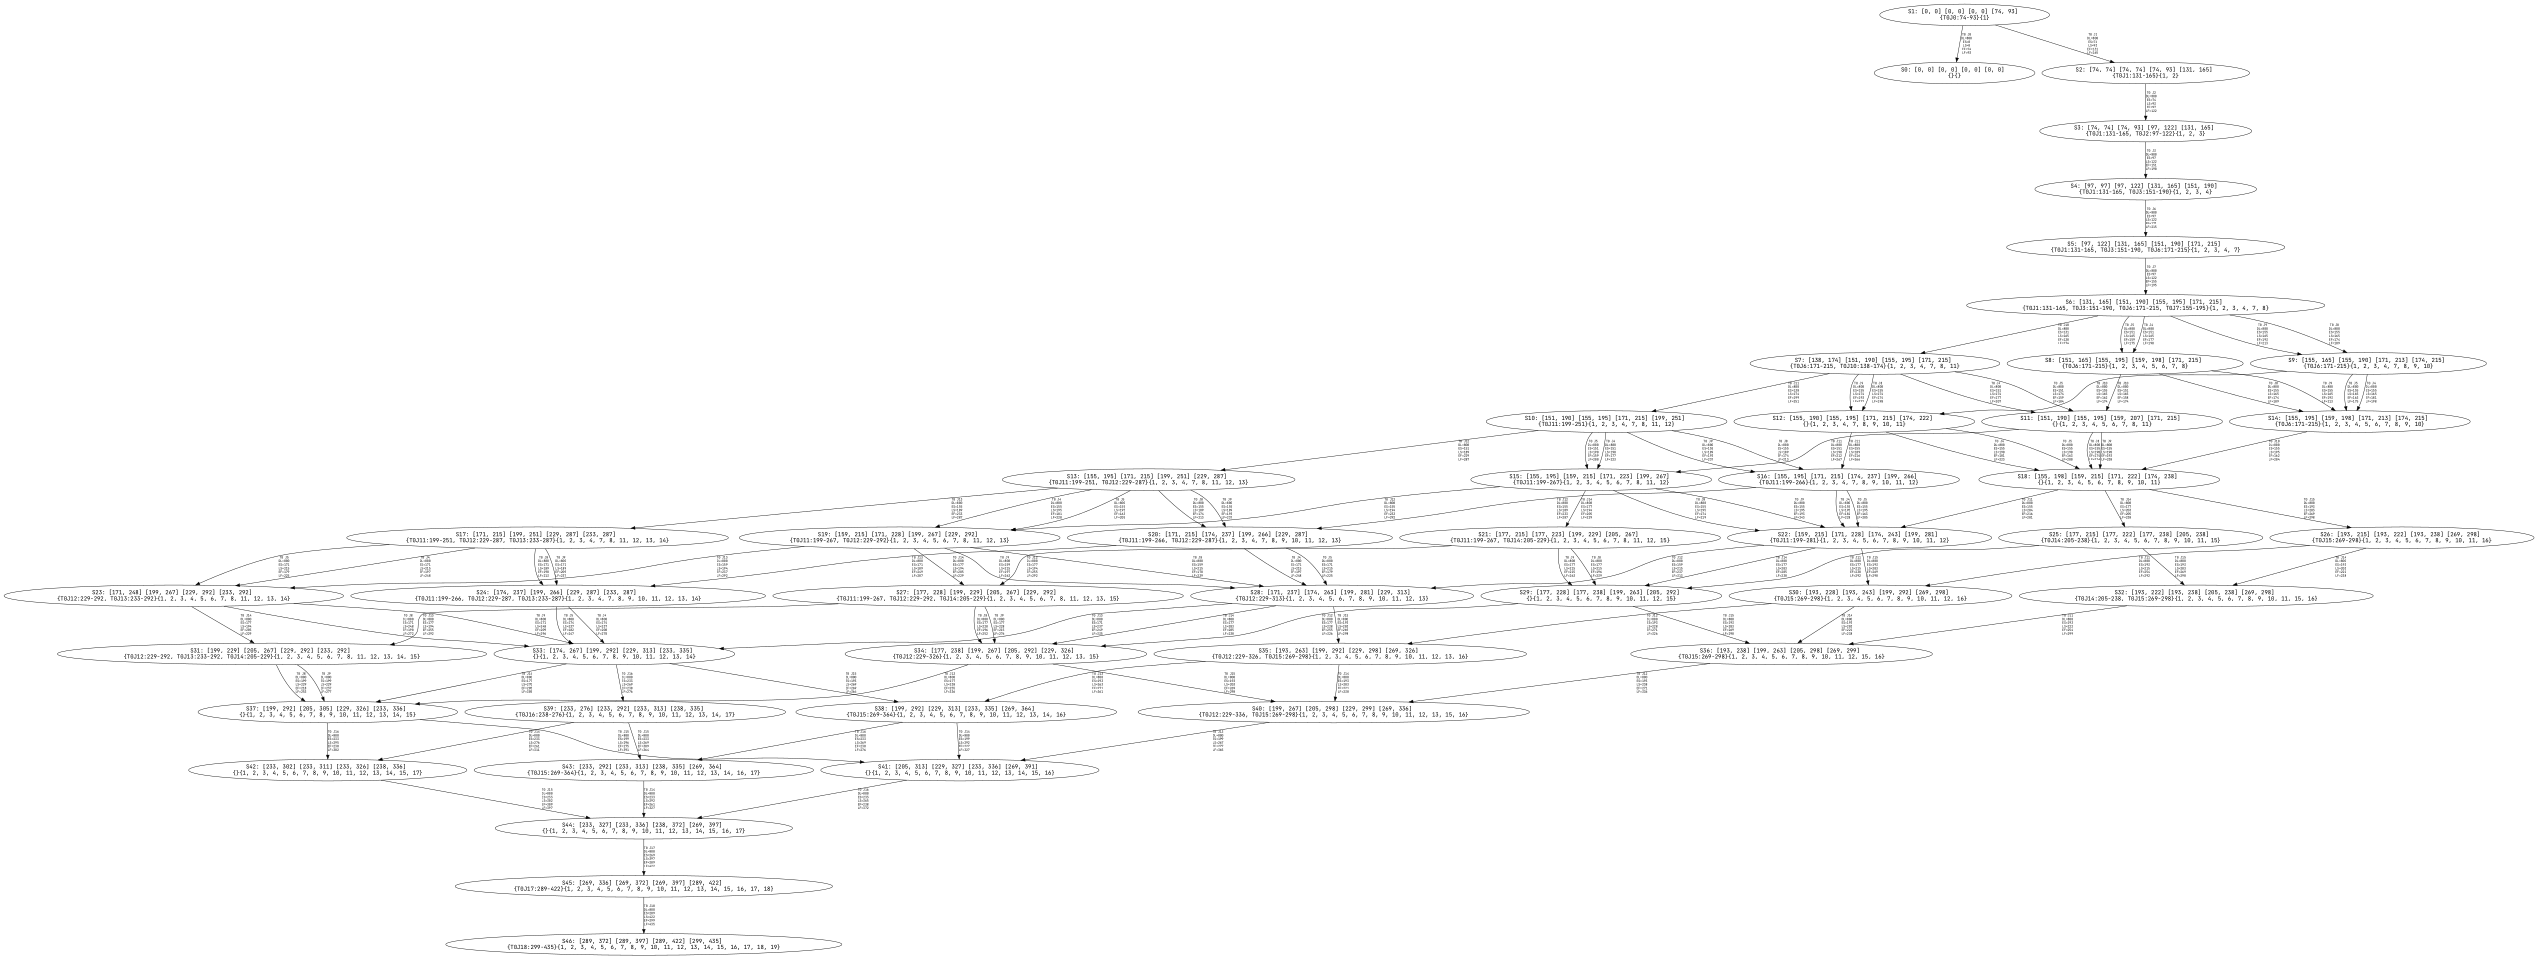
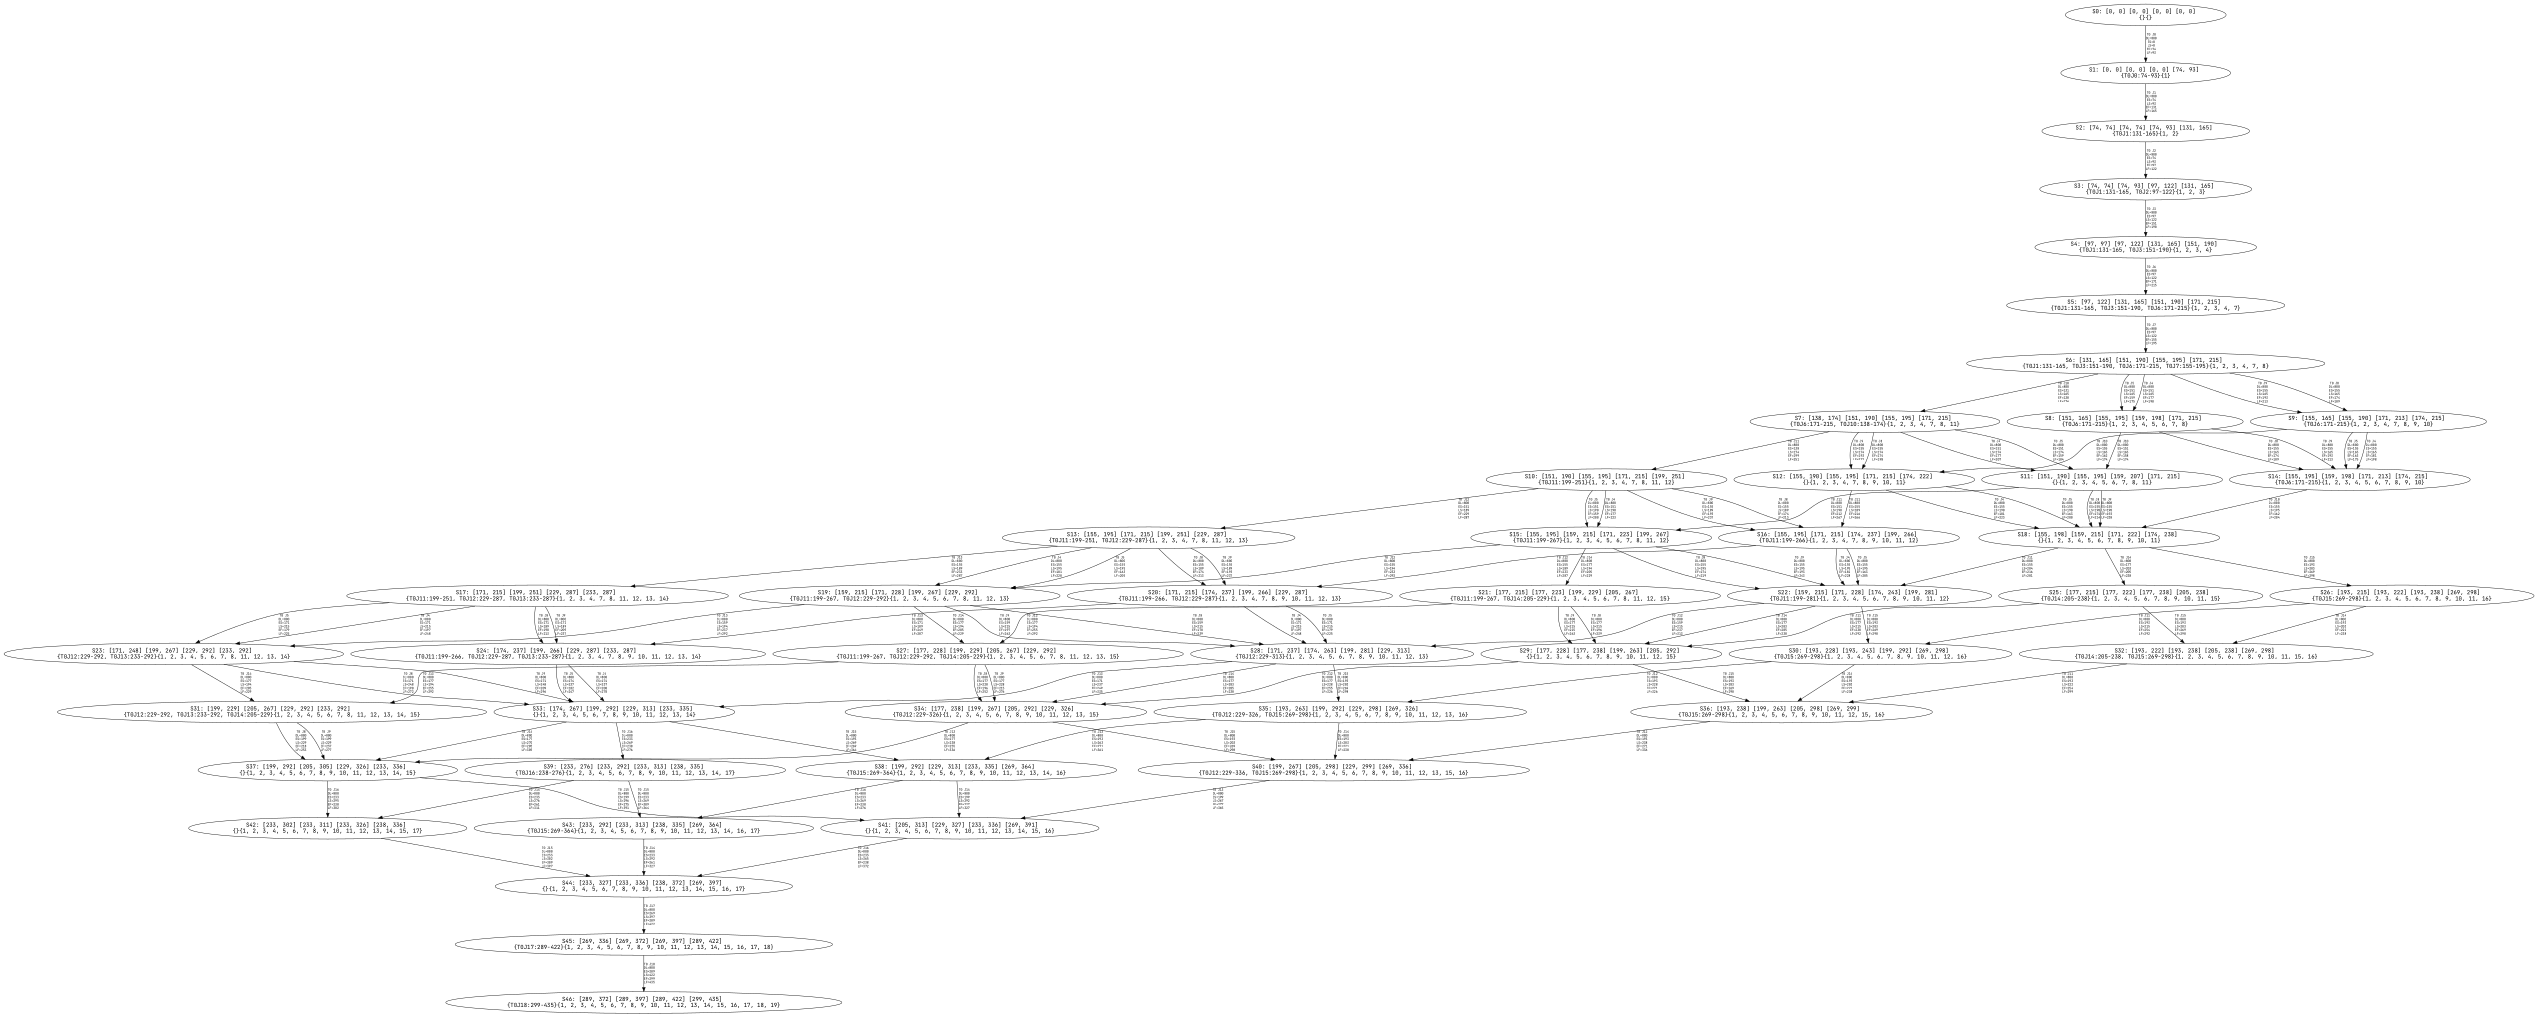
edge "S1: [0, 0] [0, 0] [0, 0] [74, 93] {T0J0:74-93}{1}" -> "S0: [0, 0] [0, 0] [0, 0] [0, 0] {}{}": reversed
